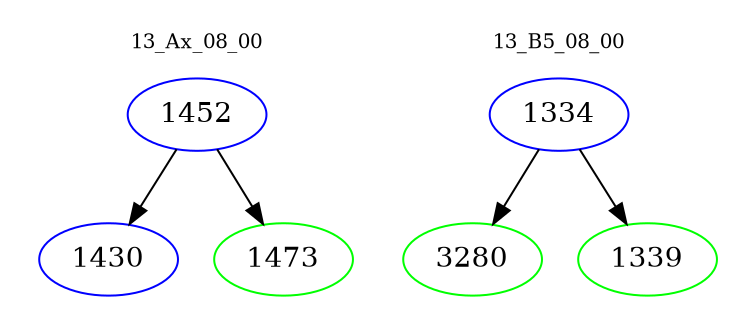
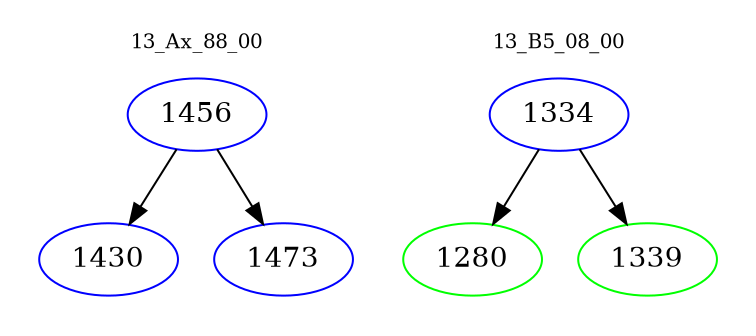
cluster "13_Ax_08_00": label "13_Ax_08_00" -> "13_Ax_88_00"
node "1452": label "1452" -> "1456"
node "1473": color green -> blue
node "3280": label "3280" -> "1280"
